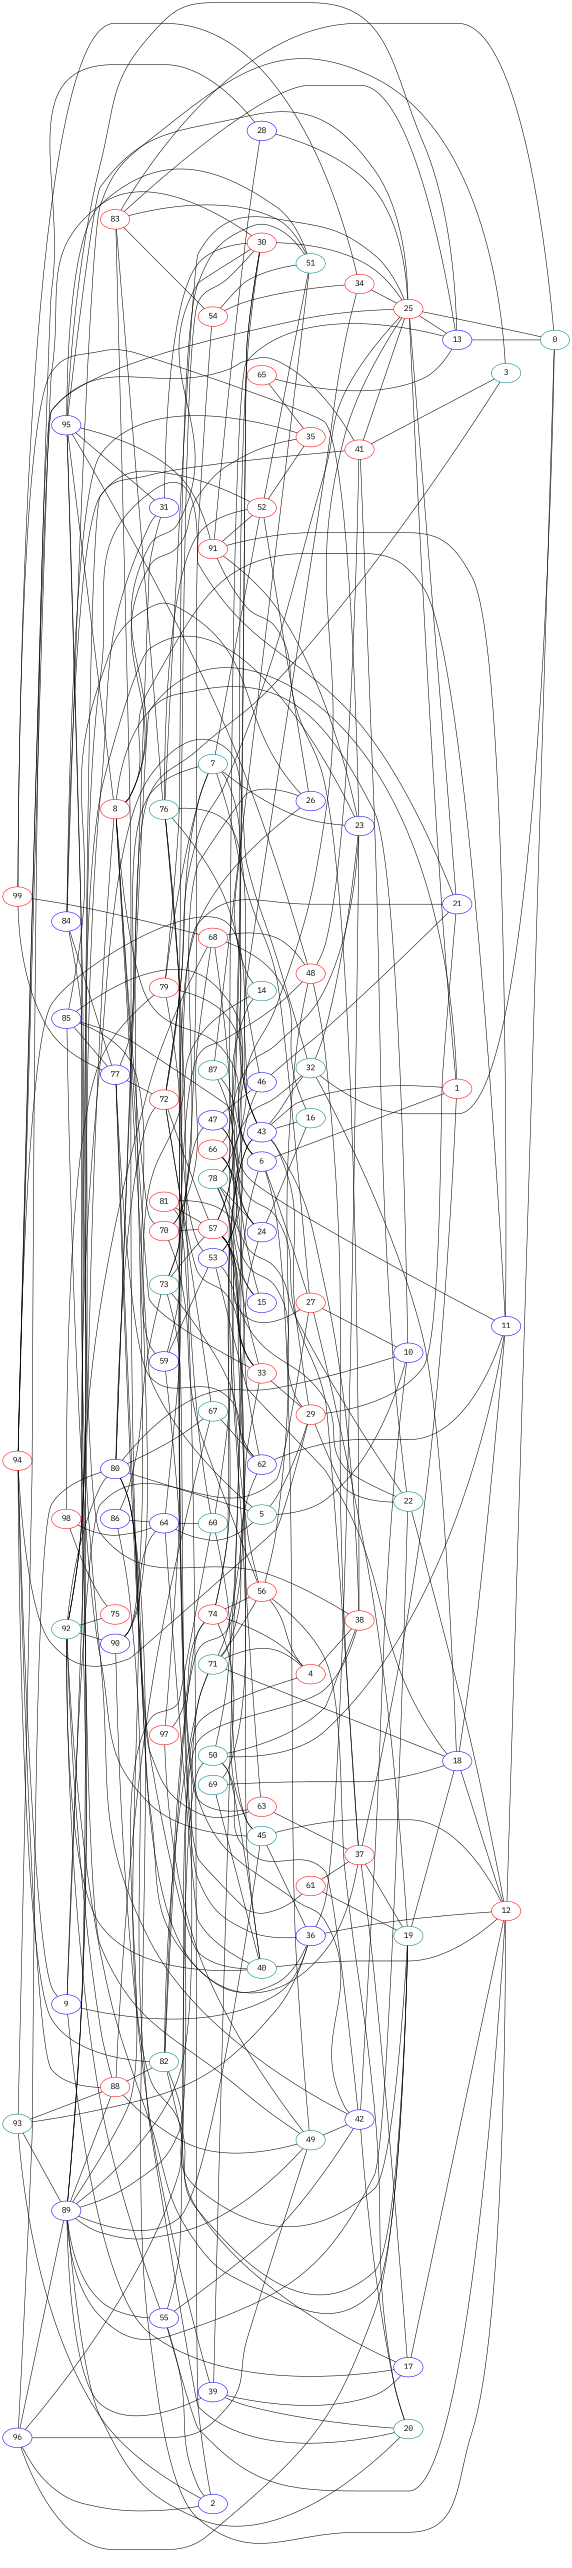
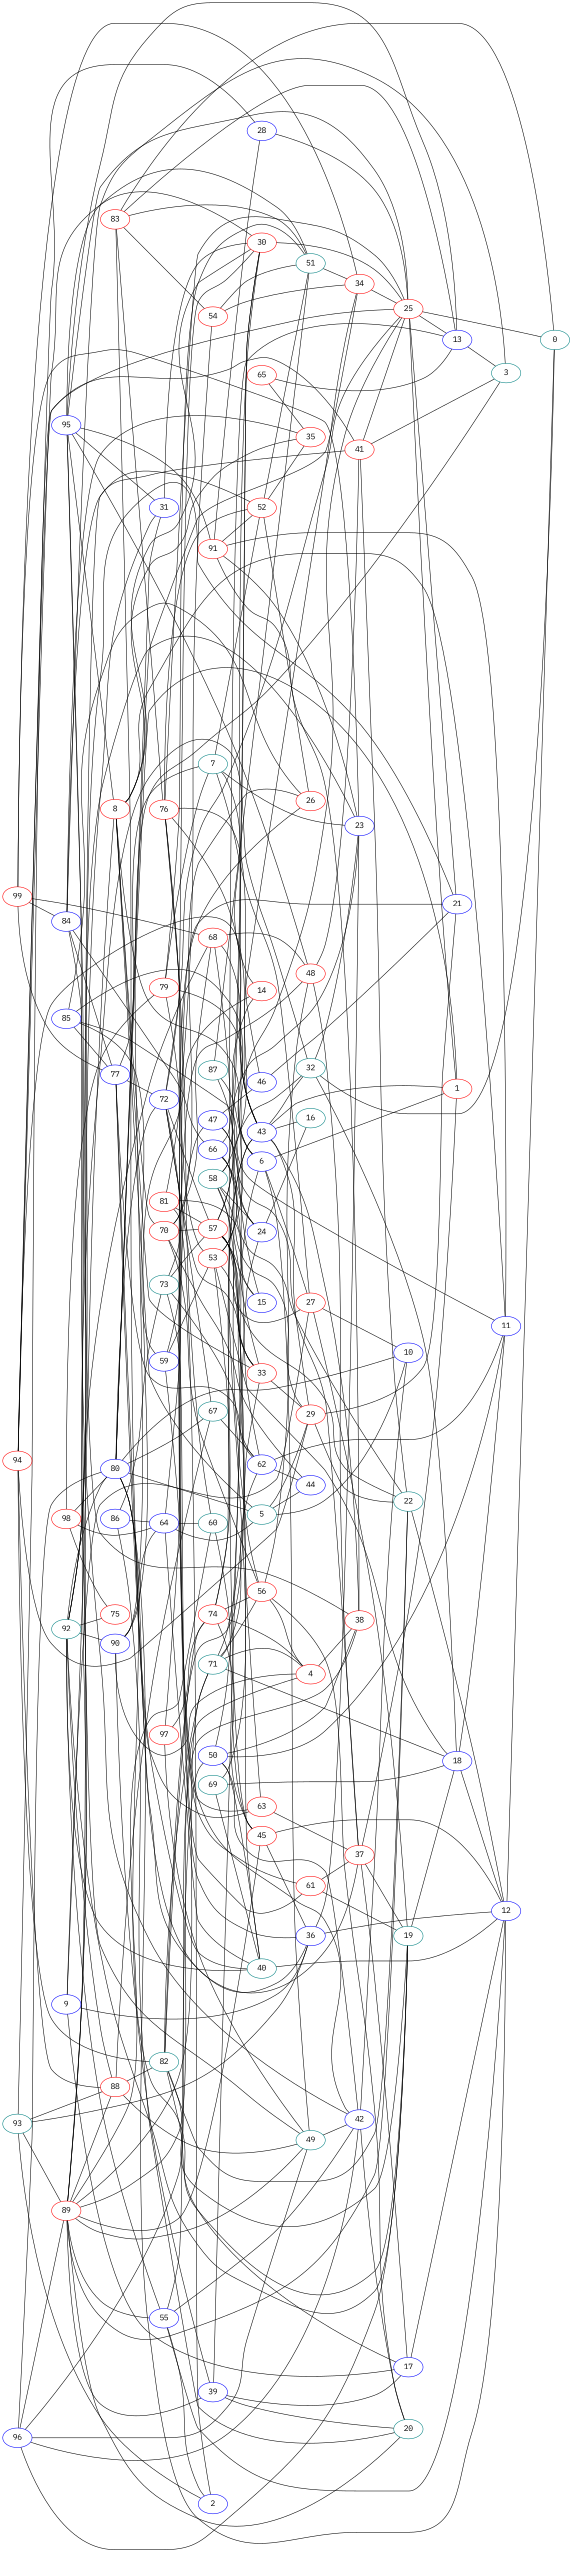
edge "51" -- "34": added
edge "13" -- "0": now "13" -- "3"
edge "34" -- "80": added
edge "54" -- "73": now "54" -- "81"
node "26": color blue -> red
node "76": color teal -> red
edge "8" -- "10": removed
edge "99" -- "84": added
edge "7" -- "72": now "61" -- "72"
node "14": color teal -> red
edge "68" -- "16": now "68" -- "43"
edge "84" -- "66": added
node "72": color red -> blue
node "66": color red -> blue
node "78": label "78" -> "58"
node "53": color blue -> red
edge "46" -- "60": removed
edge "85" -- "45": now "53" -- "45"
node "44": added
edge "80" -- "98": added
edge "94" -- "9": removed
edge "90" -- "4": added
node "50": color teal -> blue
node "45": color teal -> red
node "12": color red -> blue
edge "22" -- "82": added
node "89": color blue -> red
edge "96" -- "2": now "96" -- "42"
